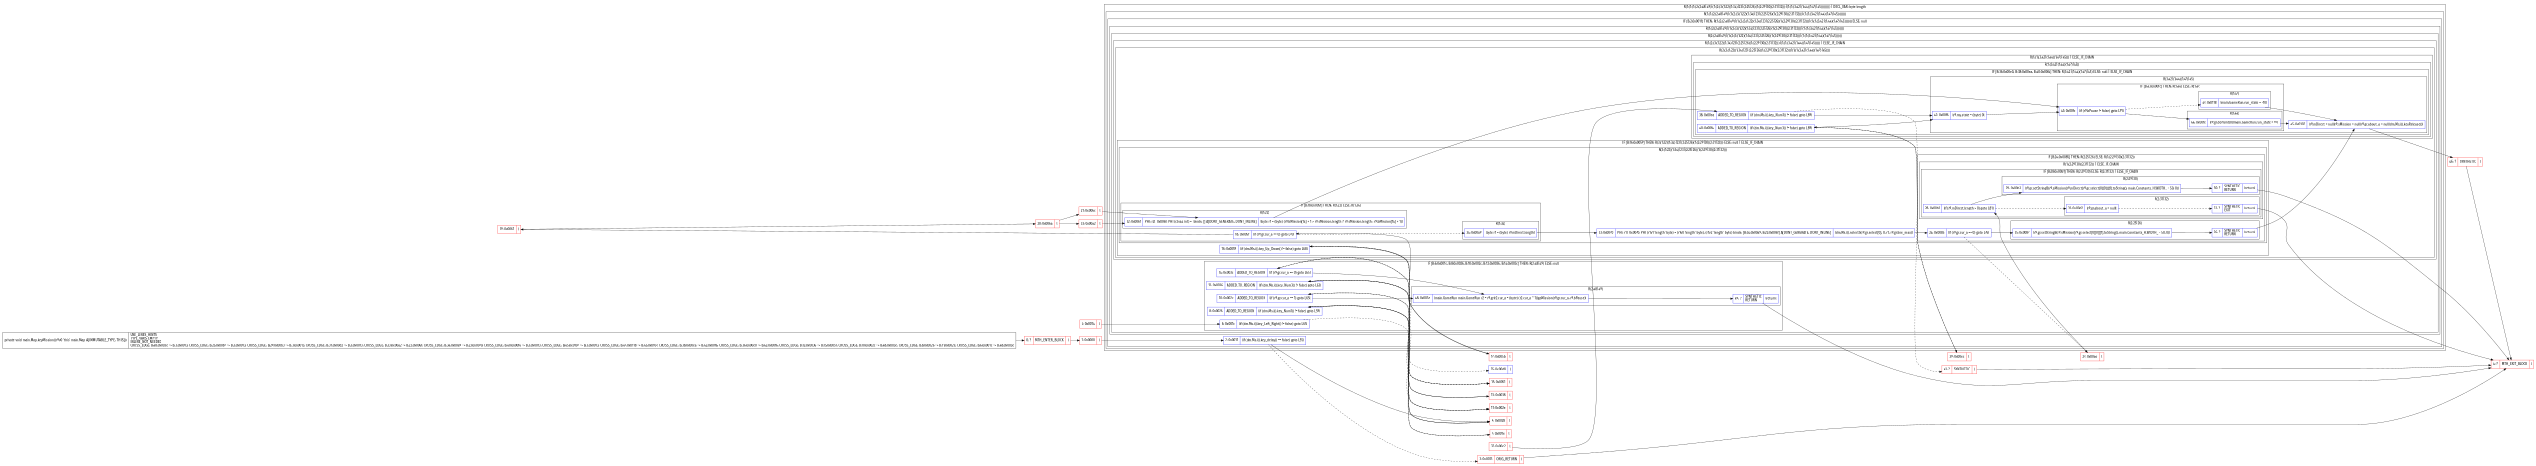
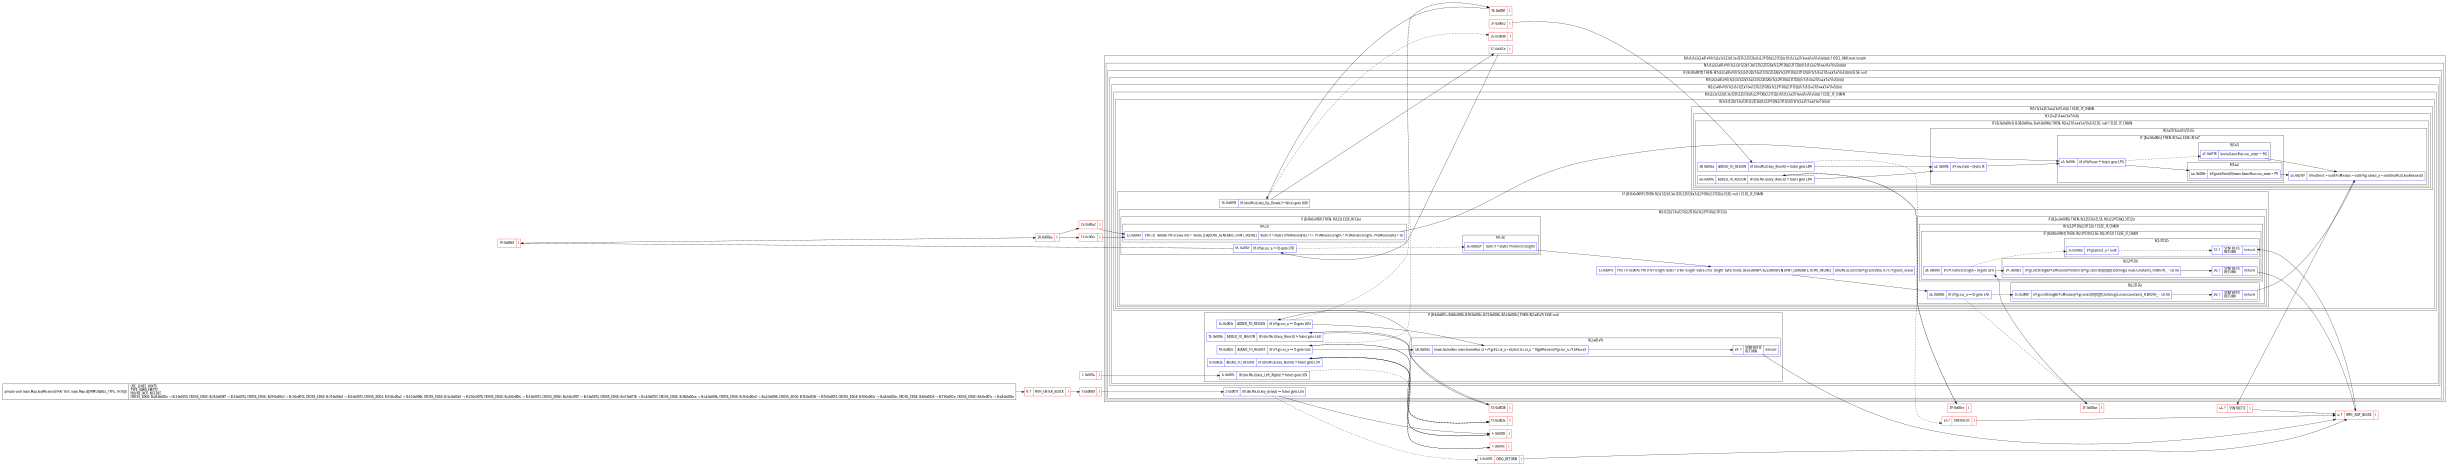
node "32: ?": text "EXIT" -> "RETURN"
edge "32: ?" -> "4: ?": reversed
node "35: 0x00d8": color blue -> red
